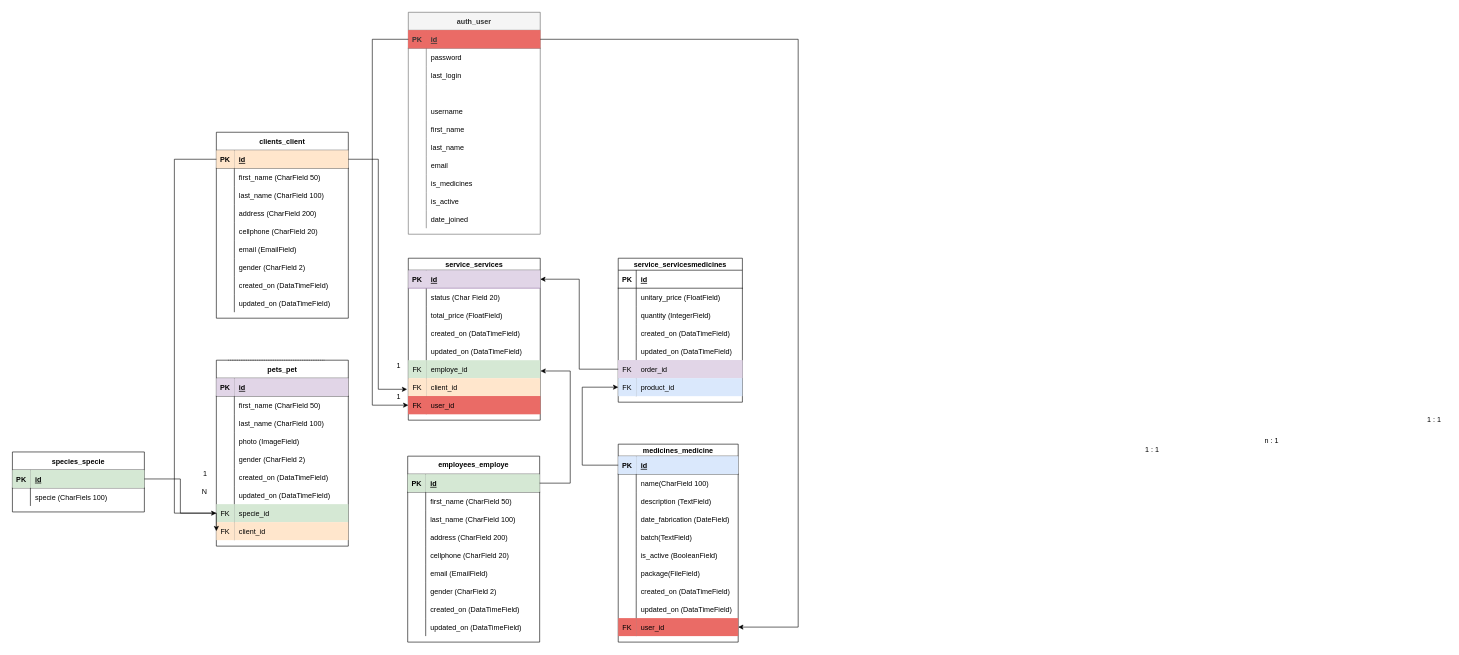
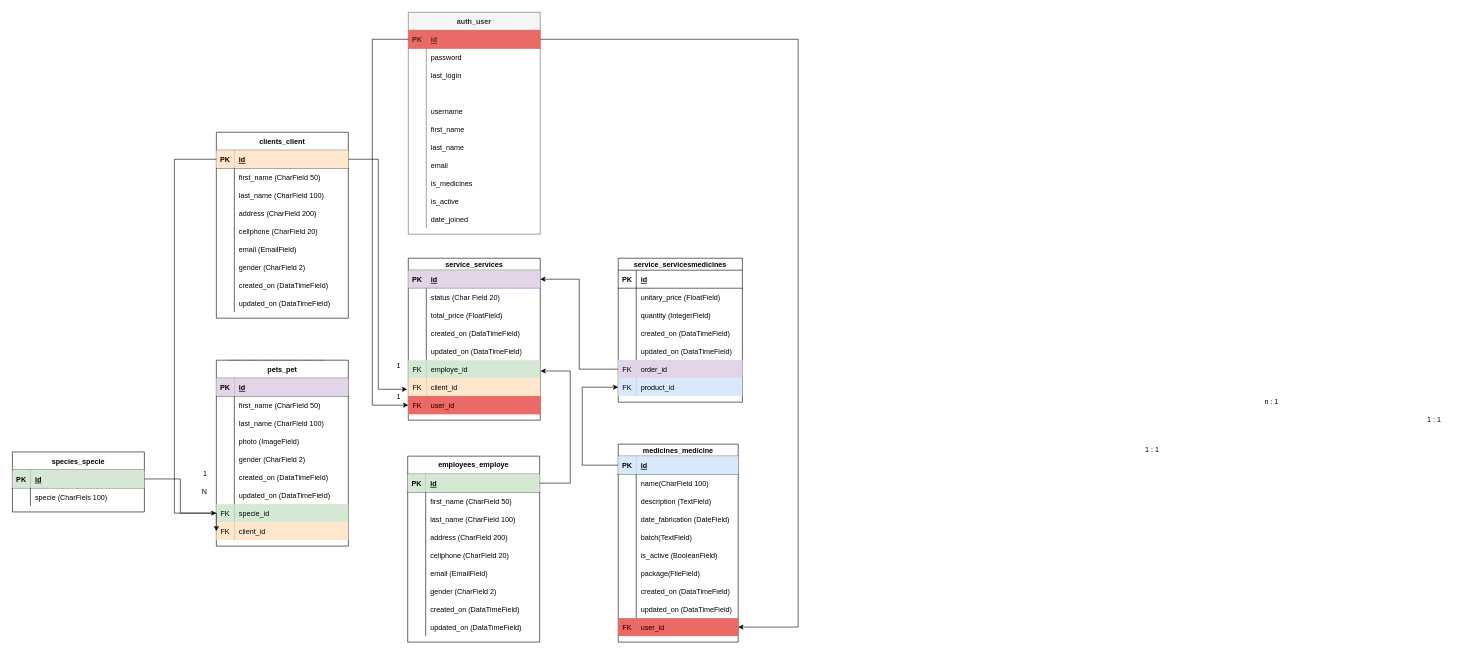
node "n : 1": moved (1272, 441) -> (1272, 402)
